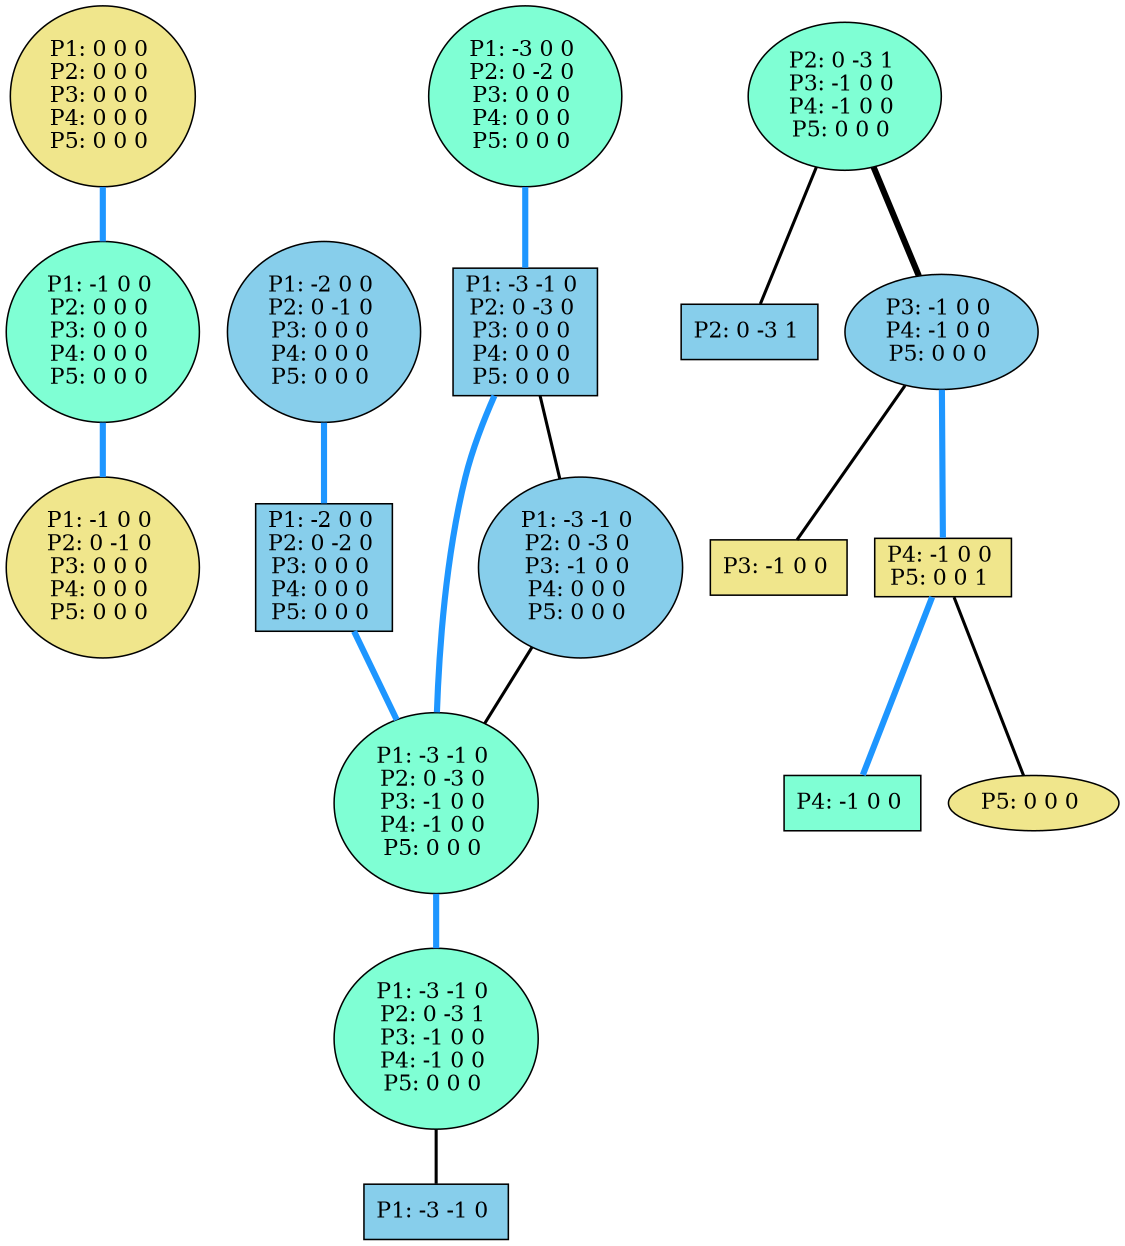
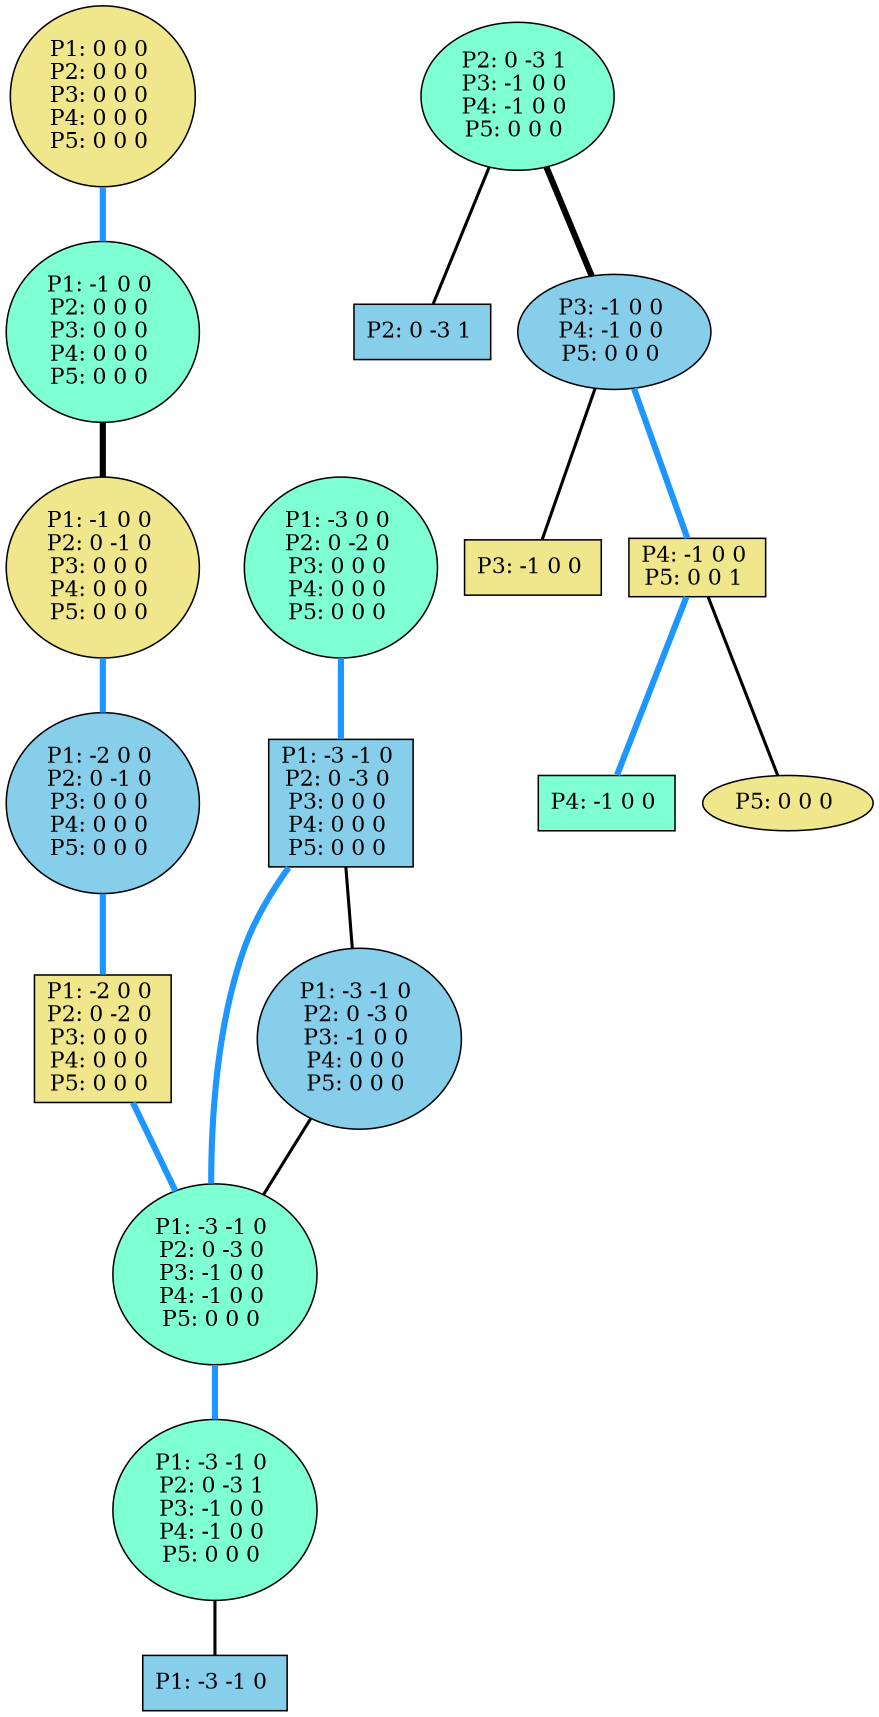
edge "P1: -1 0 0 P2: 0 0 0 P3: 0 0 0 P4: 0 0 0 P5: 0 0 0" -- "P1: -1 0 0 P2: 0 -1 0 P3: 0 0 0 P4: 0 0 0 P5: 0 0 0": color #1e96ff -> black
node "P1: -2 0 0 P2: 0 -2 0 P3: 0 0 0 P4: 0 0 0 P5: 0 0 0": fillcolor skyblue -> khaki
edge "P1: -1 0 0 P2: 0 -1 0 P3: 0 0 0 P4: 0 0 0 P5: 0 0 0" -- "P1: -2 0 0 P2: 0 -1 0 P3: 0 0 0 P4: 0 0 0 P5: 0 0 0": added
